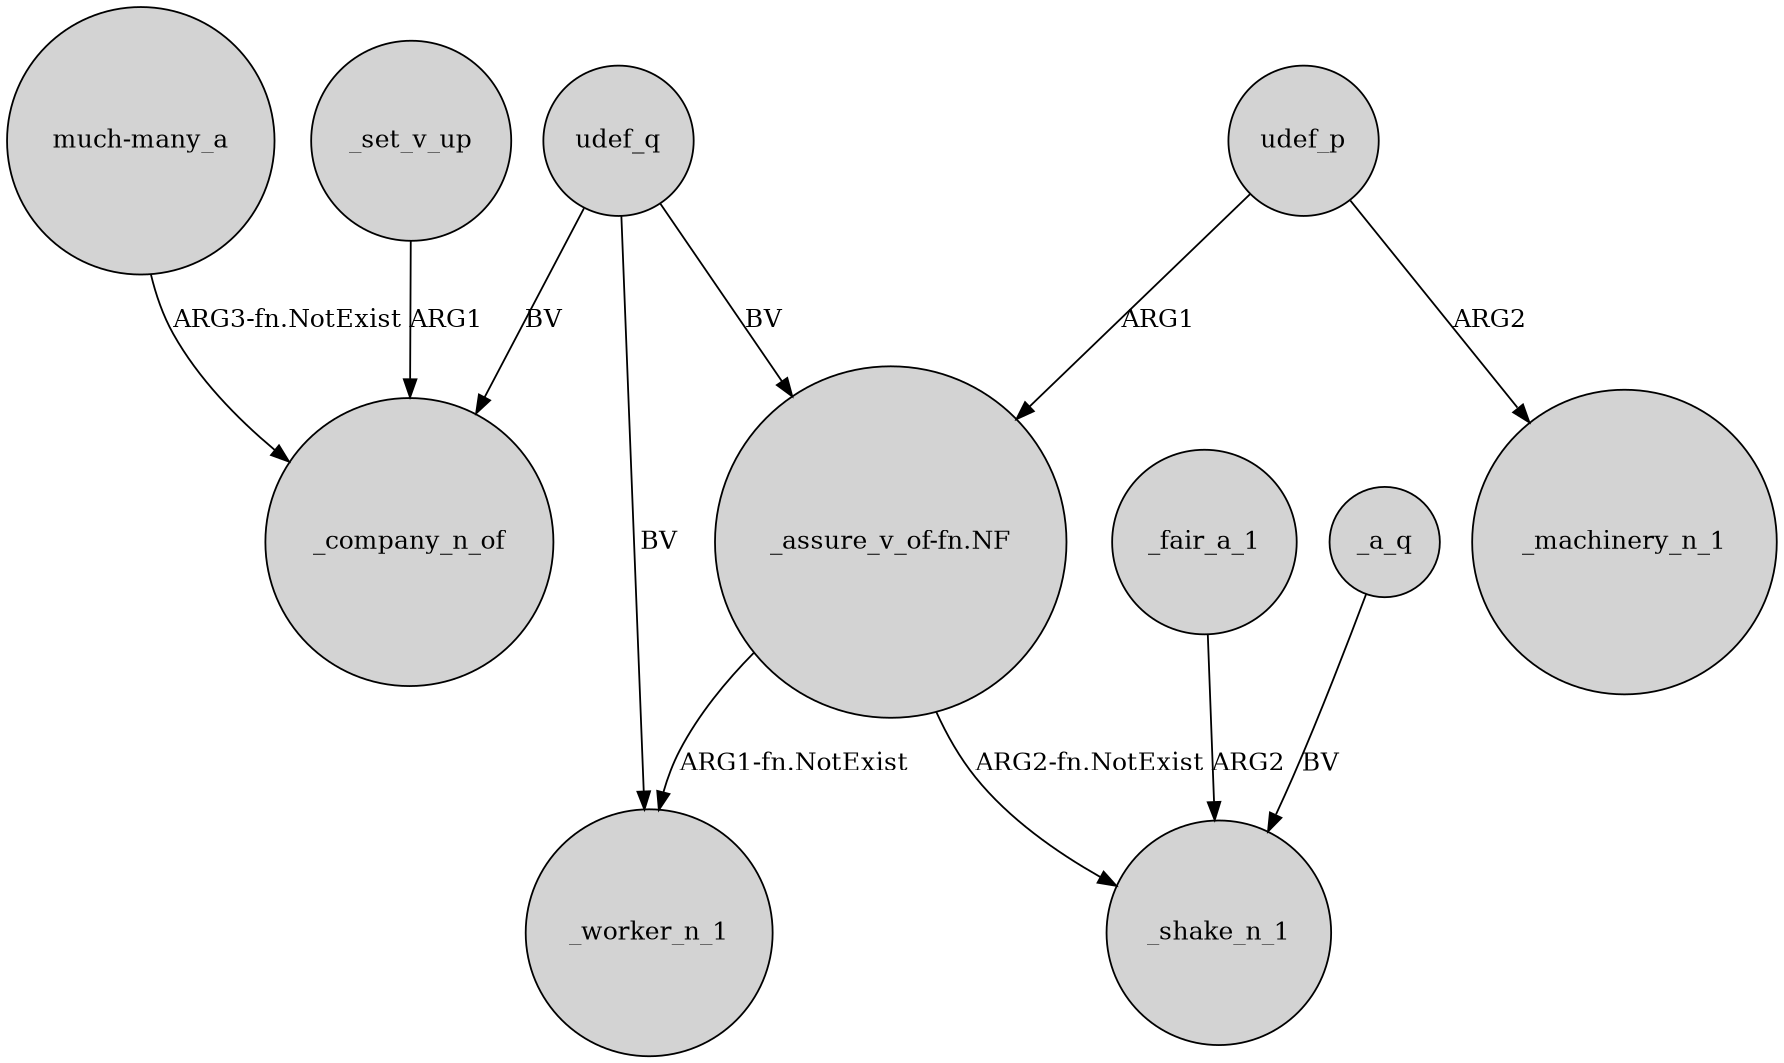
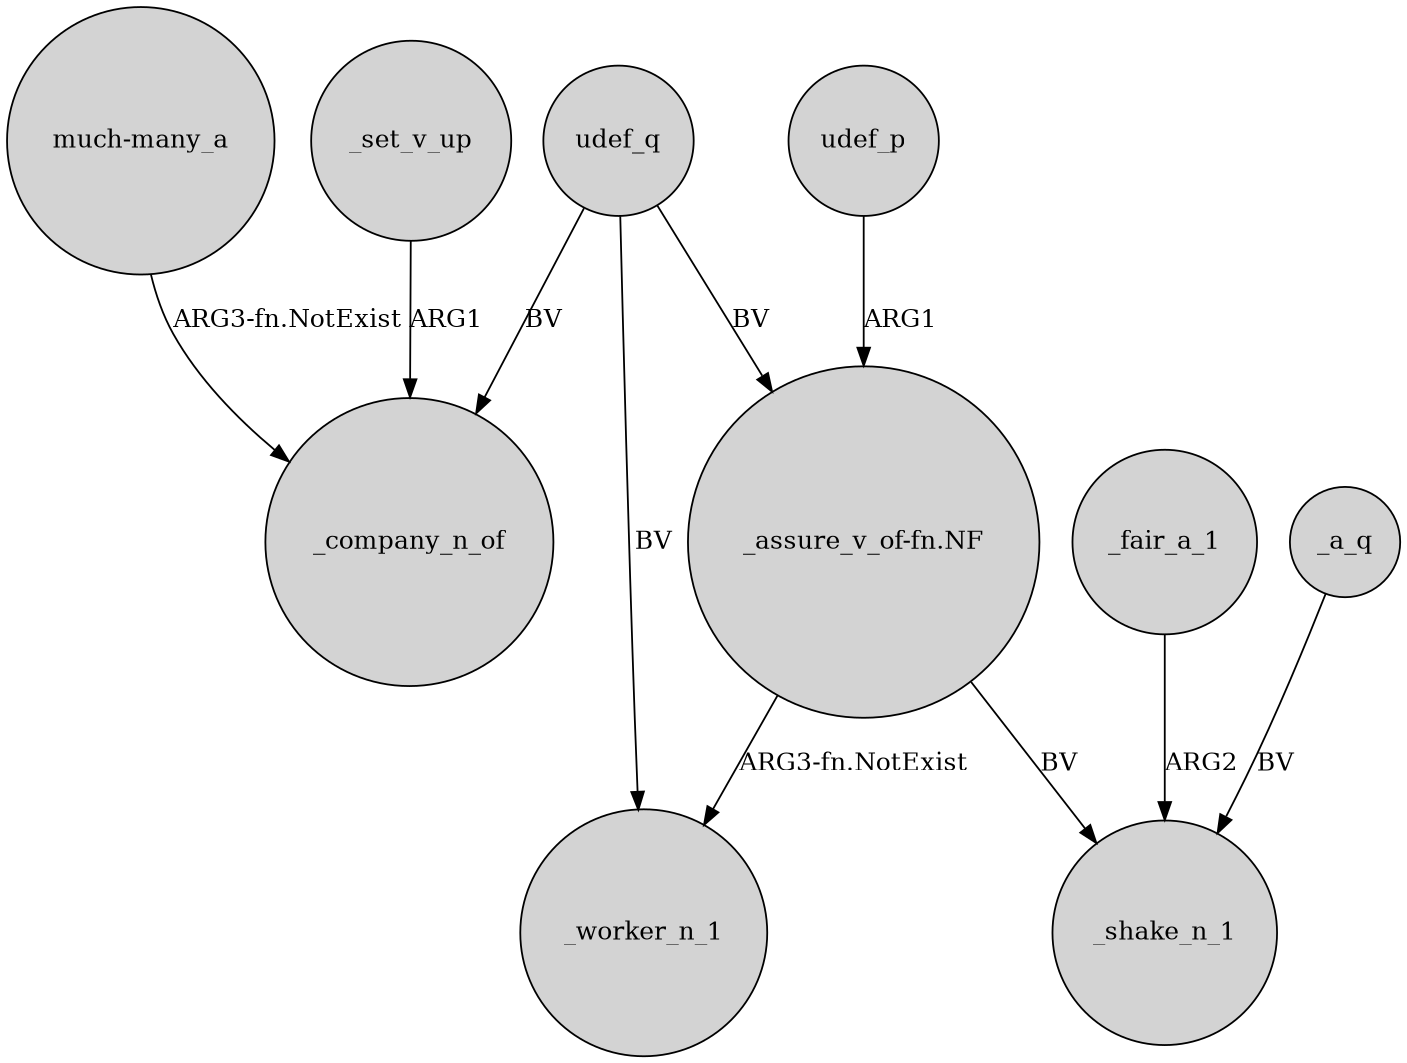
node "_machinery_n_1": removed
edge "_assure_v_of-fn.NF" -> "_worker_n_1": label "ARG1-fn.NotExist" -> "ARG3-fn.NotExist"
edge "_assure_v_of-fn.NF" -> "_shake_n_1": label "ARG2-fn.NotExist" -> "BV"
